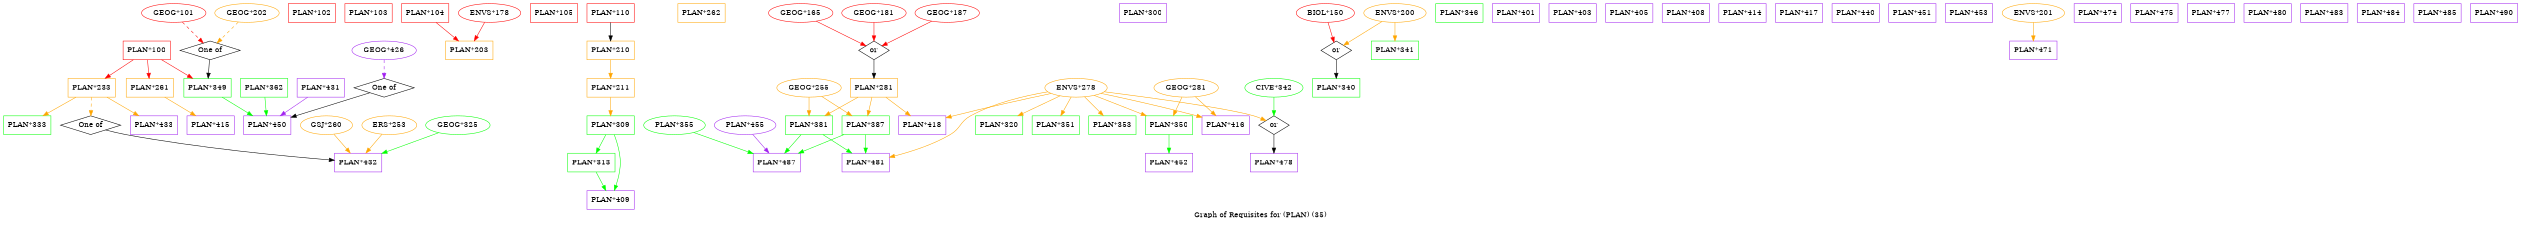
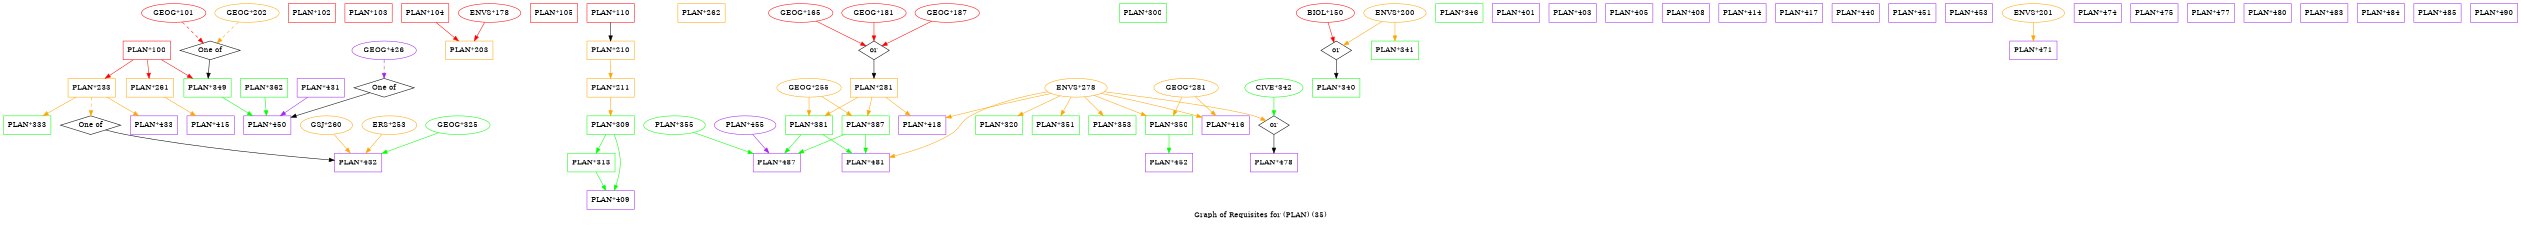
node "PLAN*300": color purple -> green
